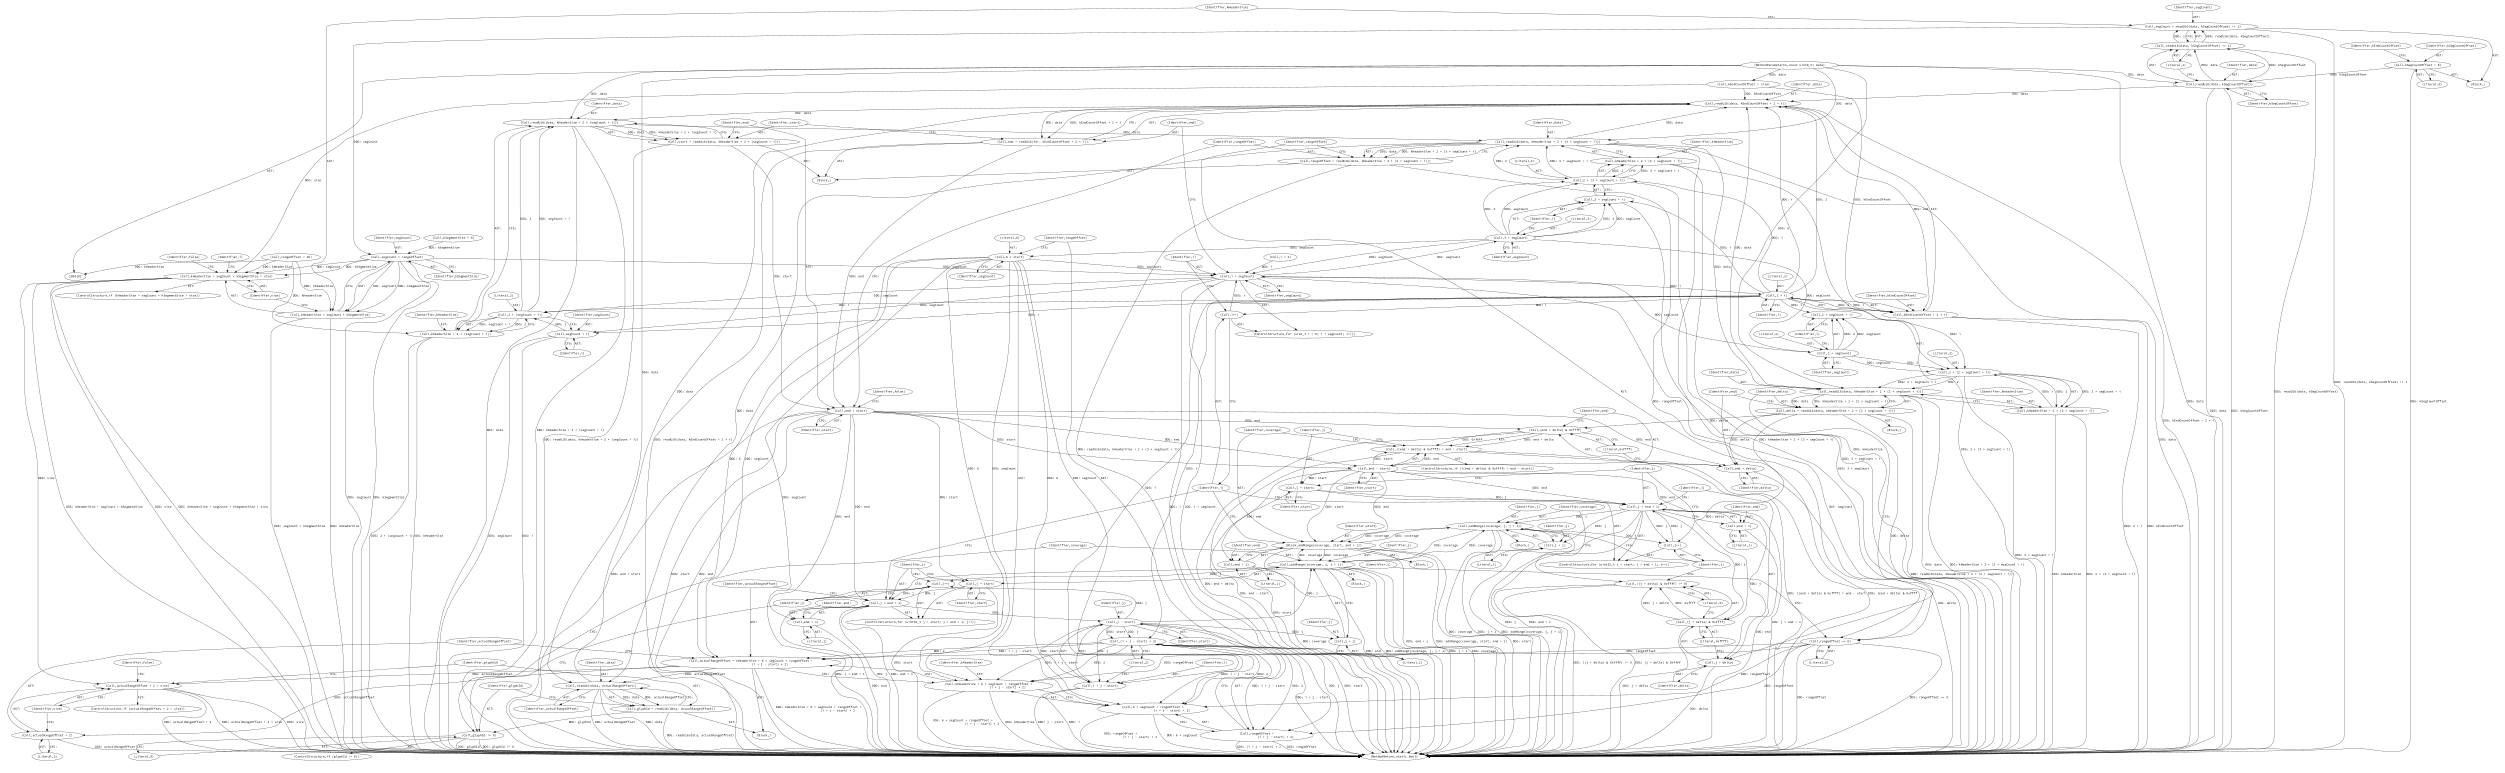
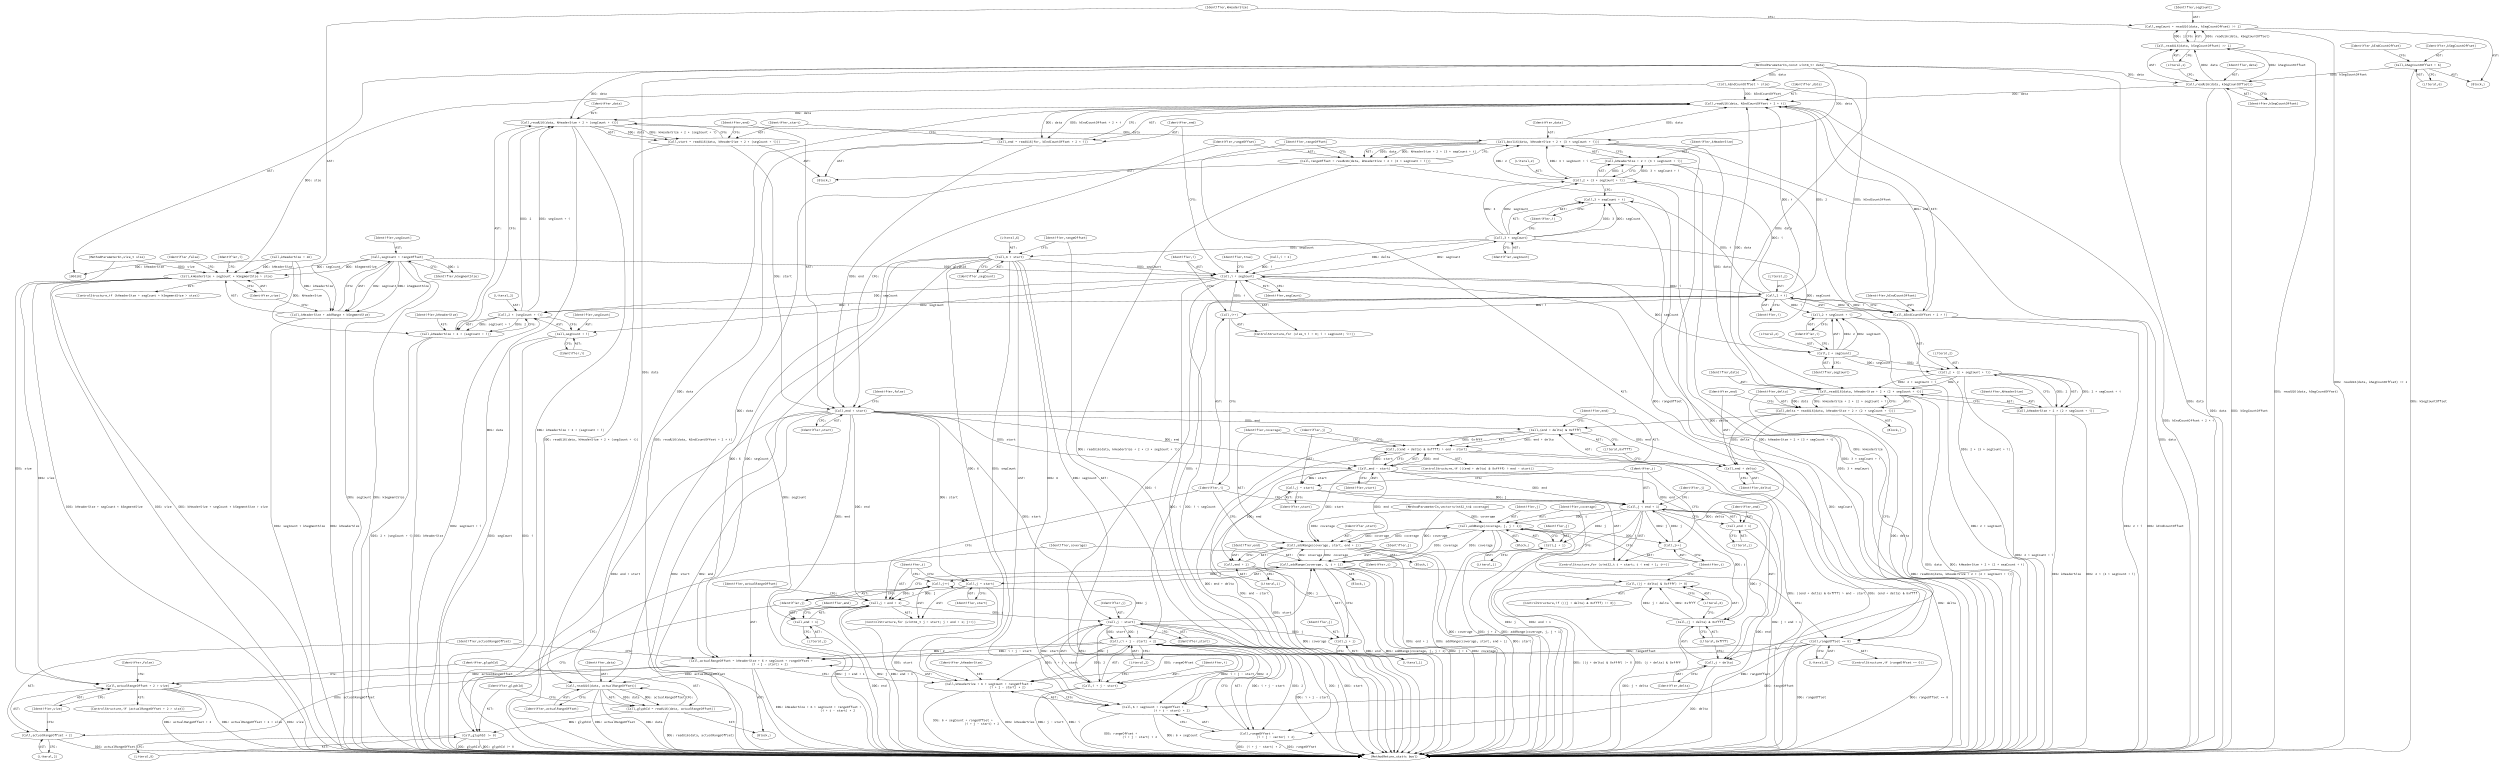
edge "(Call,segCount = readU16(data, kSegCountOffset) >> 1)" -> "(Call,segCount * rangeOffset)": removed, label "DDG: segCount"
node "(Call,readU16(data, kHeaderSize + 2 * (3 * segCount + i)))": label "(Call,readU16(data, kHeaderSize + 2 * (3 * segCount + i)))" -> "(Call,bool16(data, kHeaderSize + 2 * (3 * segCount + i)))"
edge "(Call,3 * segCount + i)" -> "(Call,2 * (3 * segCount + i))": removed, label "AST:"
node "(Literal,3)": removed
edge "(MethodParameterIn,const uint8_t* data)" -> "(Call,readU16(data, kHeaderSize + 2 * (2 * segCount + i)))": label "DDG: 6" -> "DDG: data"
node "(Call,kSegmentSize = 8)": removed
node "(MethodParameterIn,size_t size)": added
node "(Call,rangeOffset = 16)": label "(Call,rangeOffset = 16)" -> "(Call,kHeaderSize = 16)"
node "(Identifier,true)": added
edge "(Call,3 * segCount)" -> "(Call,i < segCount)": label "DDG: segCount" -> "DDG: delta"
edge "(Identifier,kSegmentSize)" -> "(Call,segCount * rangeOffset)": label "AST: " -> "CFG: "
edge "(Call,segCount * rangeOffset)" -> "(Identifier,kSegmentSize)": label "CFG: " -> "DDG: 1"
edge "(Call,segCount * rangeOffset)" -> "(Call,i < segCount)": label "DDG: segCount" -> "DDG: glyphId"
edge "(Call,2 * i)" -> "(Call,segCount + i)": removed, label "DDG: i"
edge "(Call,kEndCountOffset + 2 * i)" -> "(Call,2 * i)": label "AST: " -> "CFG: "
node "(Call,kHeaderSize + segCount * kSegmentSize)": label "(Call,kHeaderSize + segCount * kSegmentSize)" -> "(Call,kHeaderSize + addRange * kSegmentSize)"
edge "(Call,segCount + i)" -> "(Call,2 * (segCount + i))": label "DDG: 1" -> "AST: "
edge "(Call,2 * i)" -> "(Call,2 * (2 * segCount + i))": removed, label "DDG: i"
edge "(Call,kHeaderSize + 2 * (2 * segCount + i))" -> "(Call,2 * (2 * segCount + i))": label "DDG: i" -> "CFG: "
edge "(Call,((end + delta) & 0xffff) > end - start)" -> "(Call,end - start)": added, label "CFG:"
edge "(Call,end < start)" -> "(Call,j - start)": added, label "DDG: start"
node "(MethodParameterIn,vector<uint32_t>& coverage)": added
node "(Block,addRange(coverage, start, end + 1))": label "(Block,addRange(coverage, start, end + 1))" -> "(Call,addRange(coverage, start, end + 1))"
node "(ControlStructure,if (((j + delta) & 0xffff) != 0))": added
edge "(Call,i + j - start)" -> "(Call,(i + j - start) * 2)": added, label "AST:"
node "(ControlStructure,if (rangeOffset == 0))": added
edge "(Call,2 * (segCount + i))" -> "(MethodReturn,static bool)": added, label "DDG: segCount + i"
node "(Call,rangeOffset + (i + j - start) * 2)": label "(Call,rangeOffset + (i + j - start) * 2)" -> "(Call,rangeOffset + (i + j - vector) * 2)"
edge "(Call,2 * segCount + i)" -> "(MethodReturn,static bool)": added, label "DDG: 2 * segCount"
node "(ControlStructure,if (glyphId != 0))": removed
